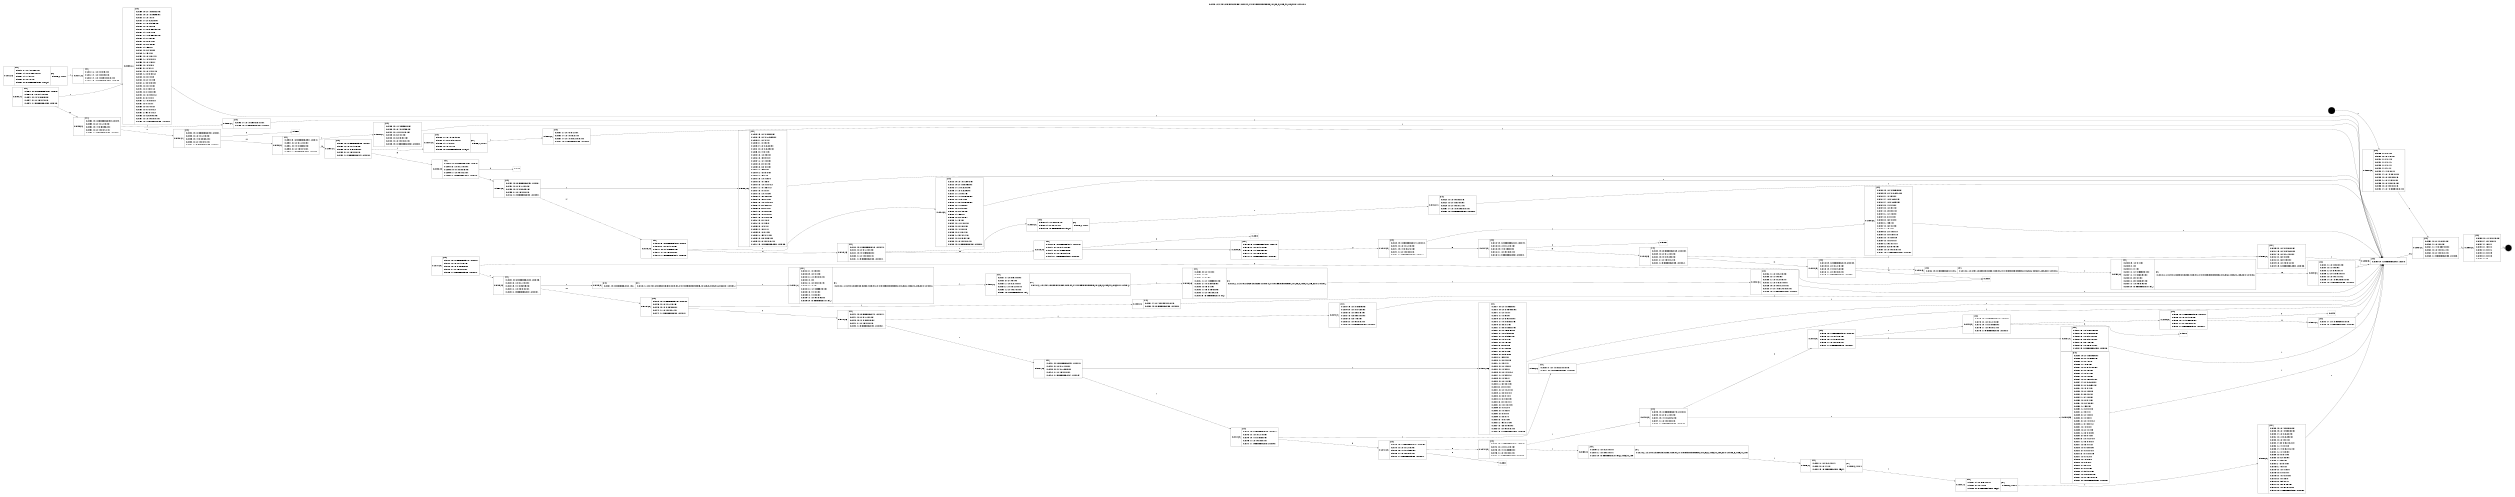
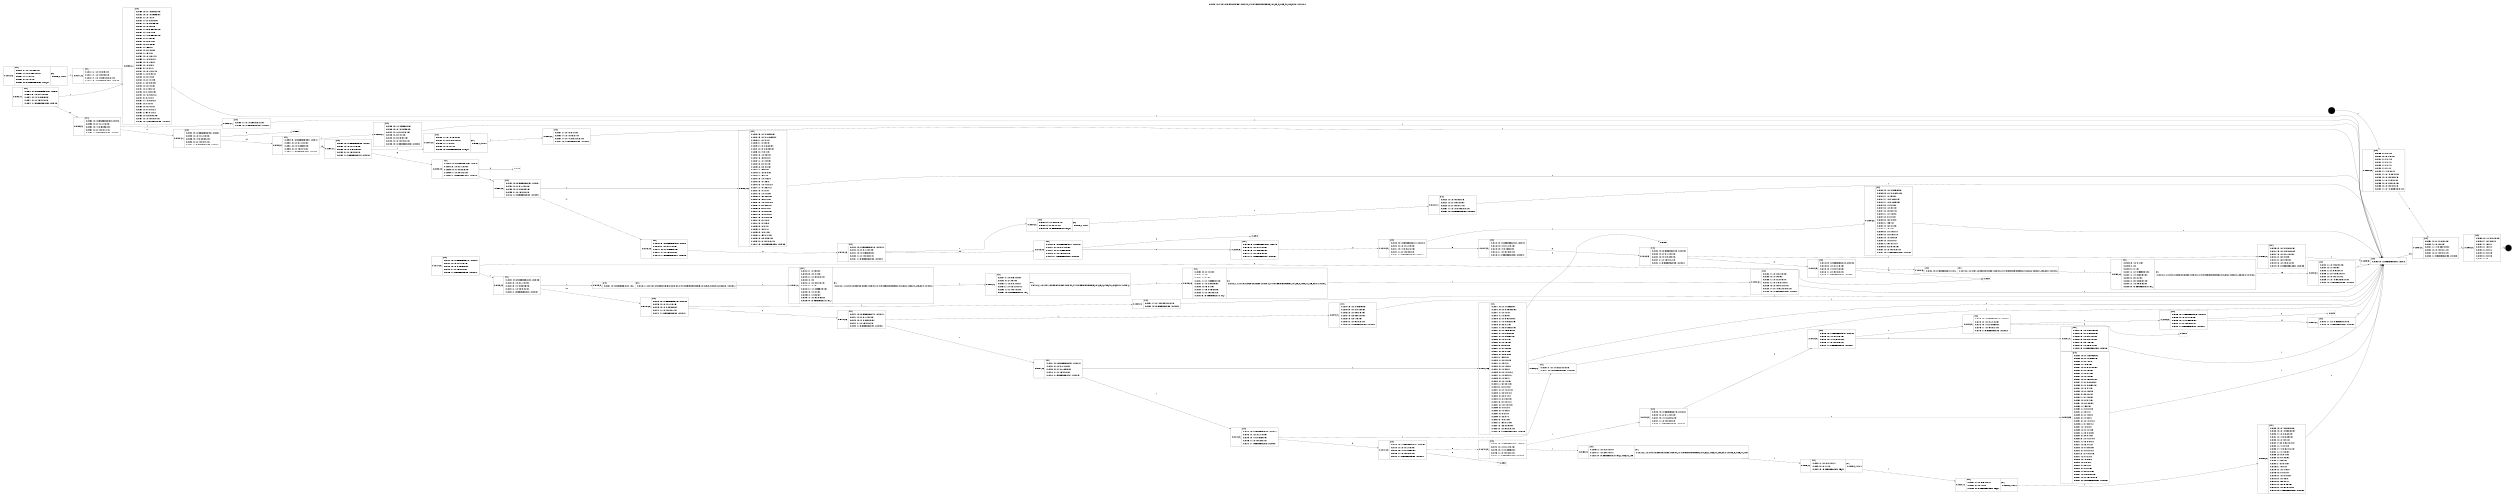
node "0x401d4a [88]": removed
edge "0x401687 [25]" -> "0x401e39": now "0x401b67 [155]" -> "0x401e39"
